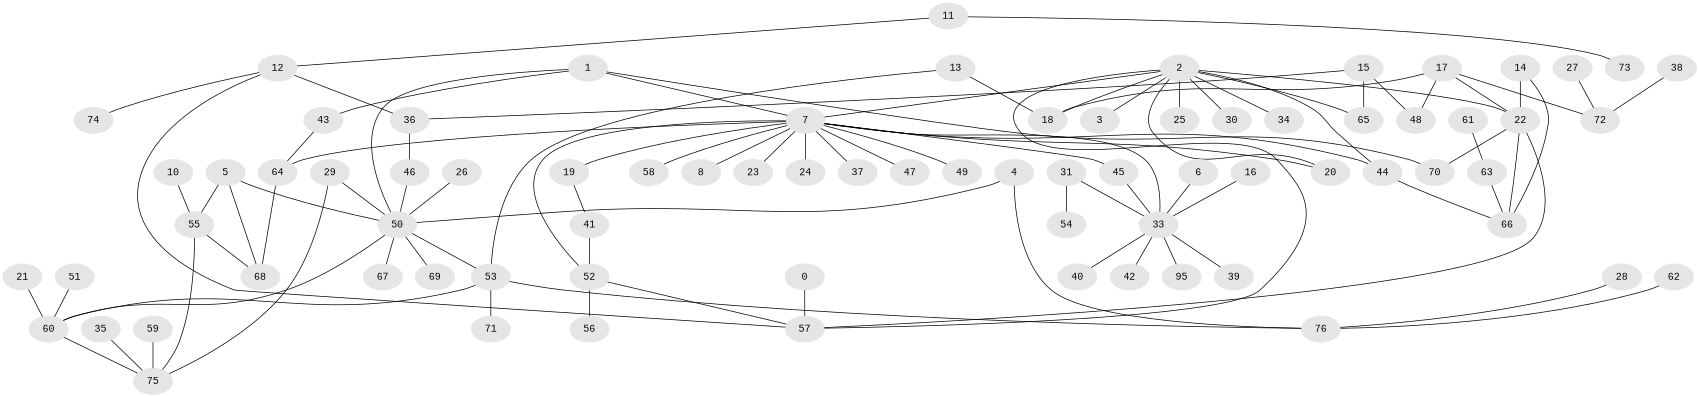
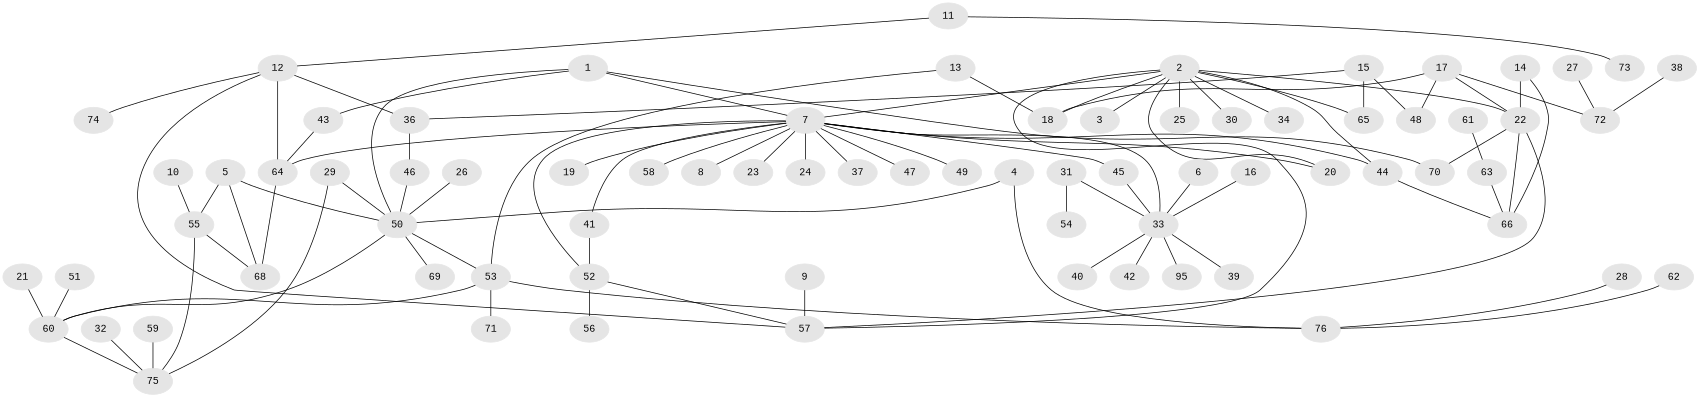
edge "12" -- "64": added
edge "19" -- "41": now "7" -- "41"
node "67": removed
node "0": label "0" -> "9"
node "35": label "35" -> "32"
